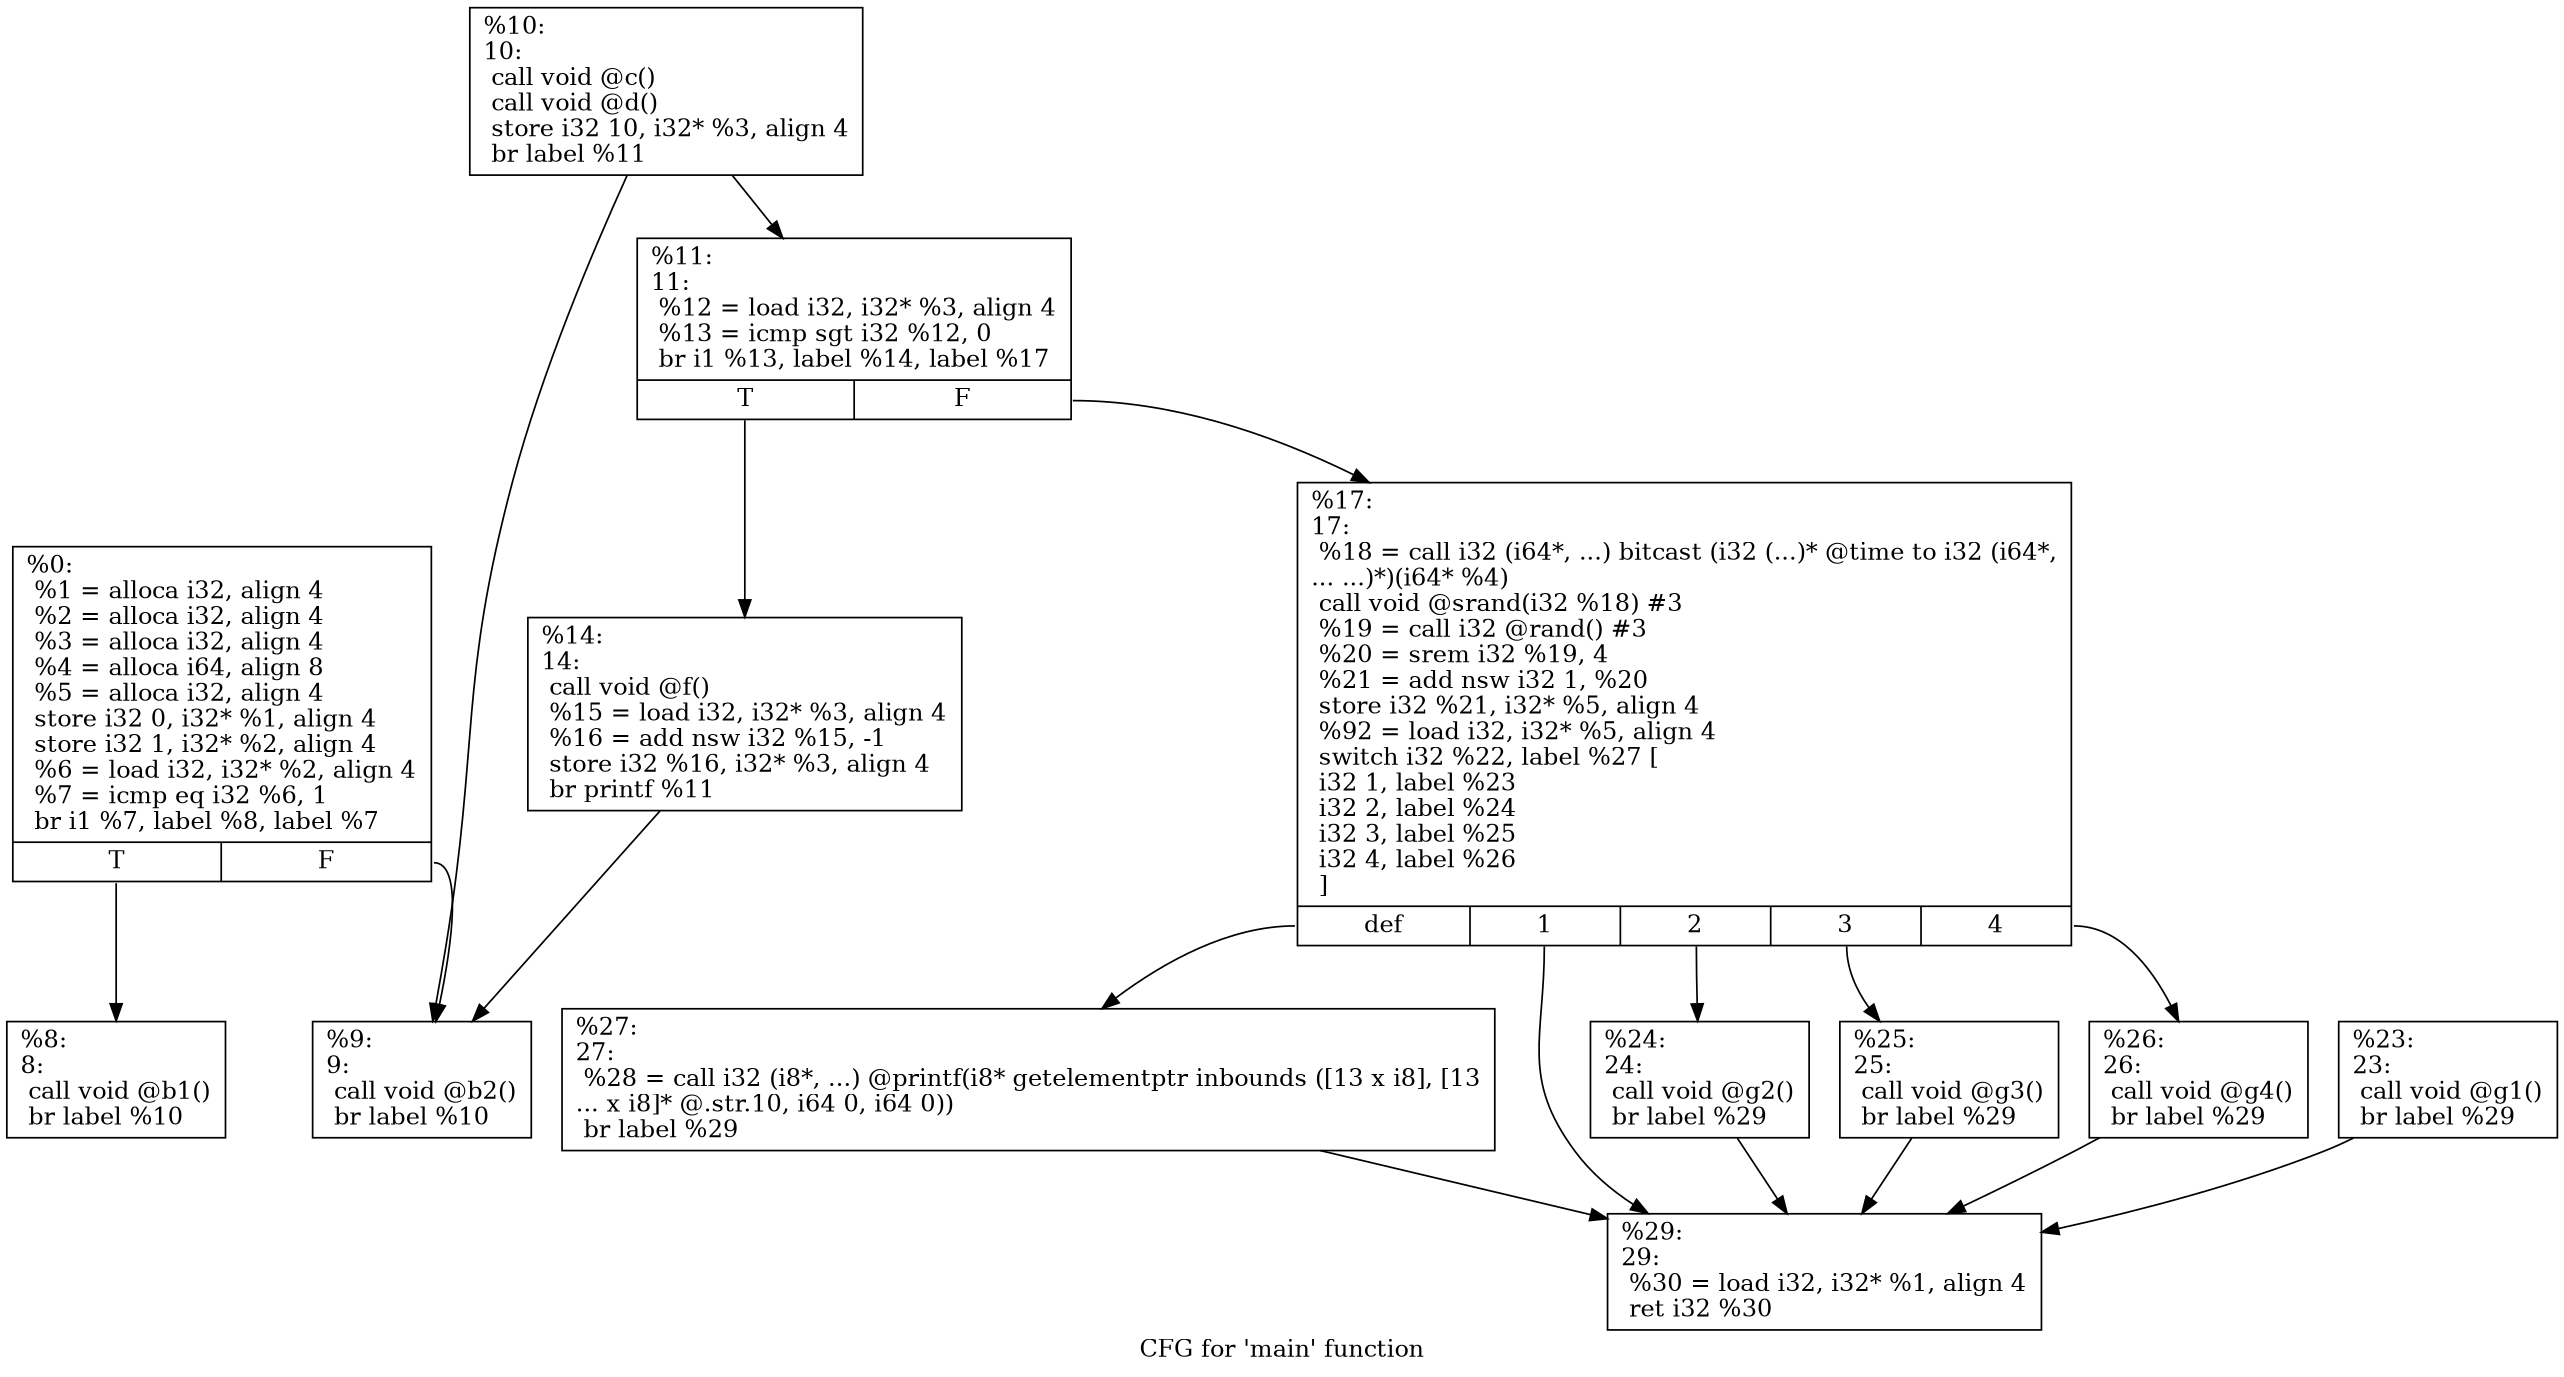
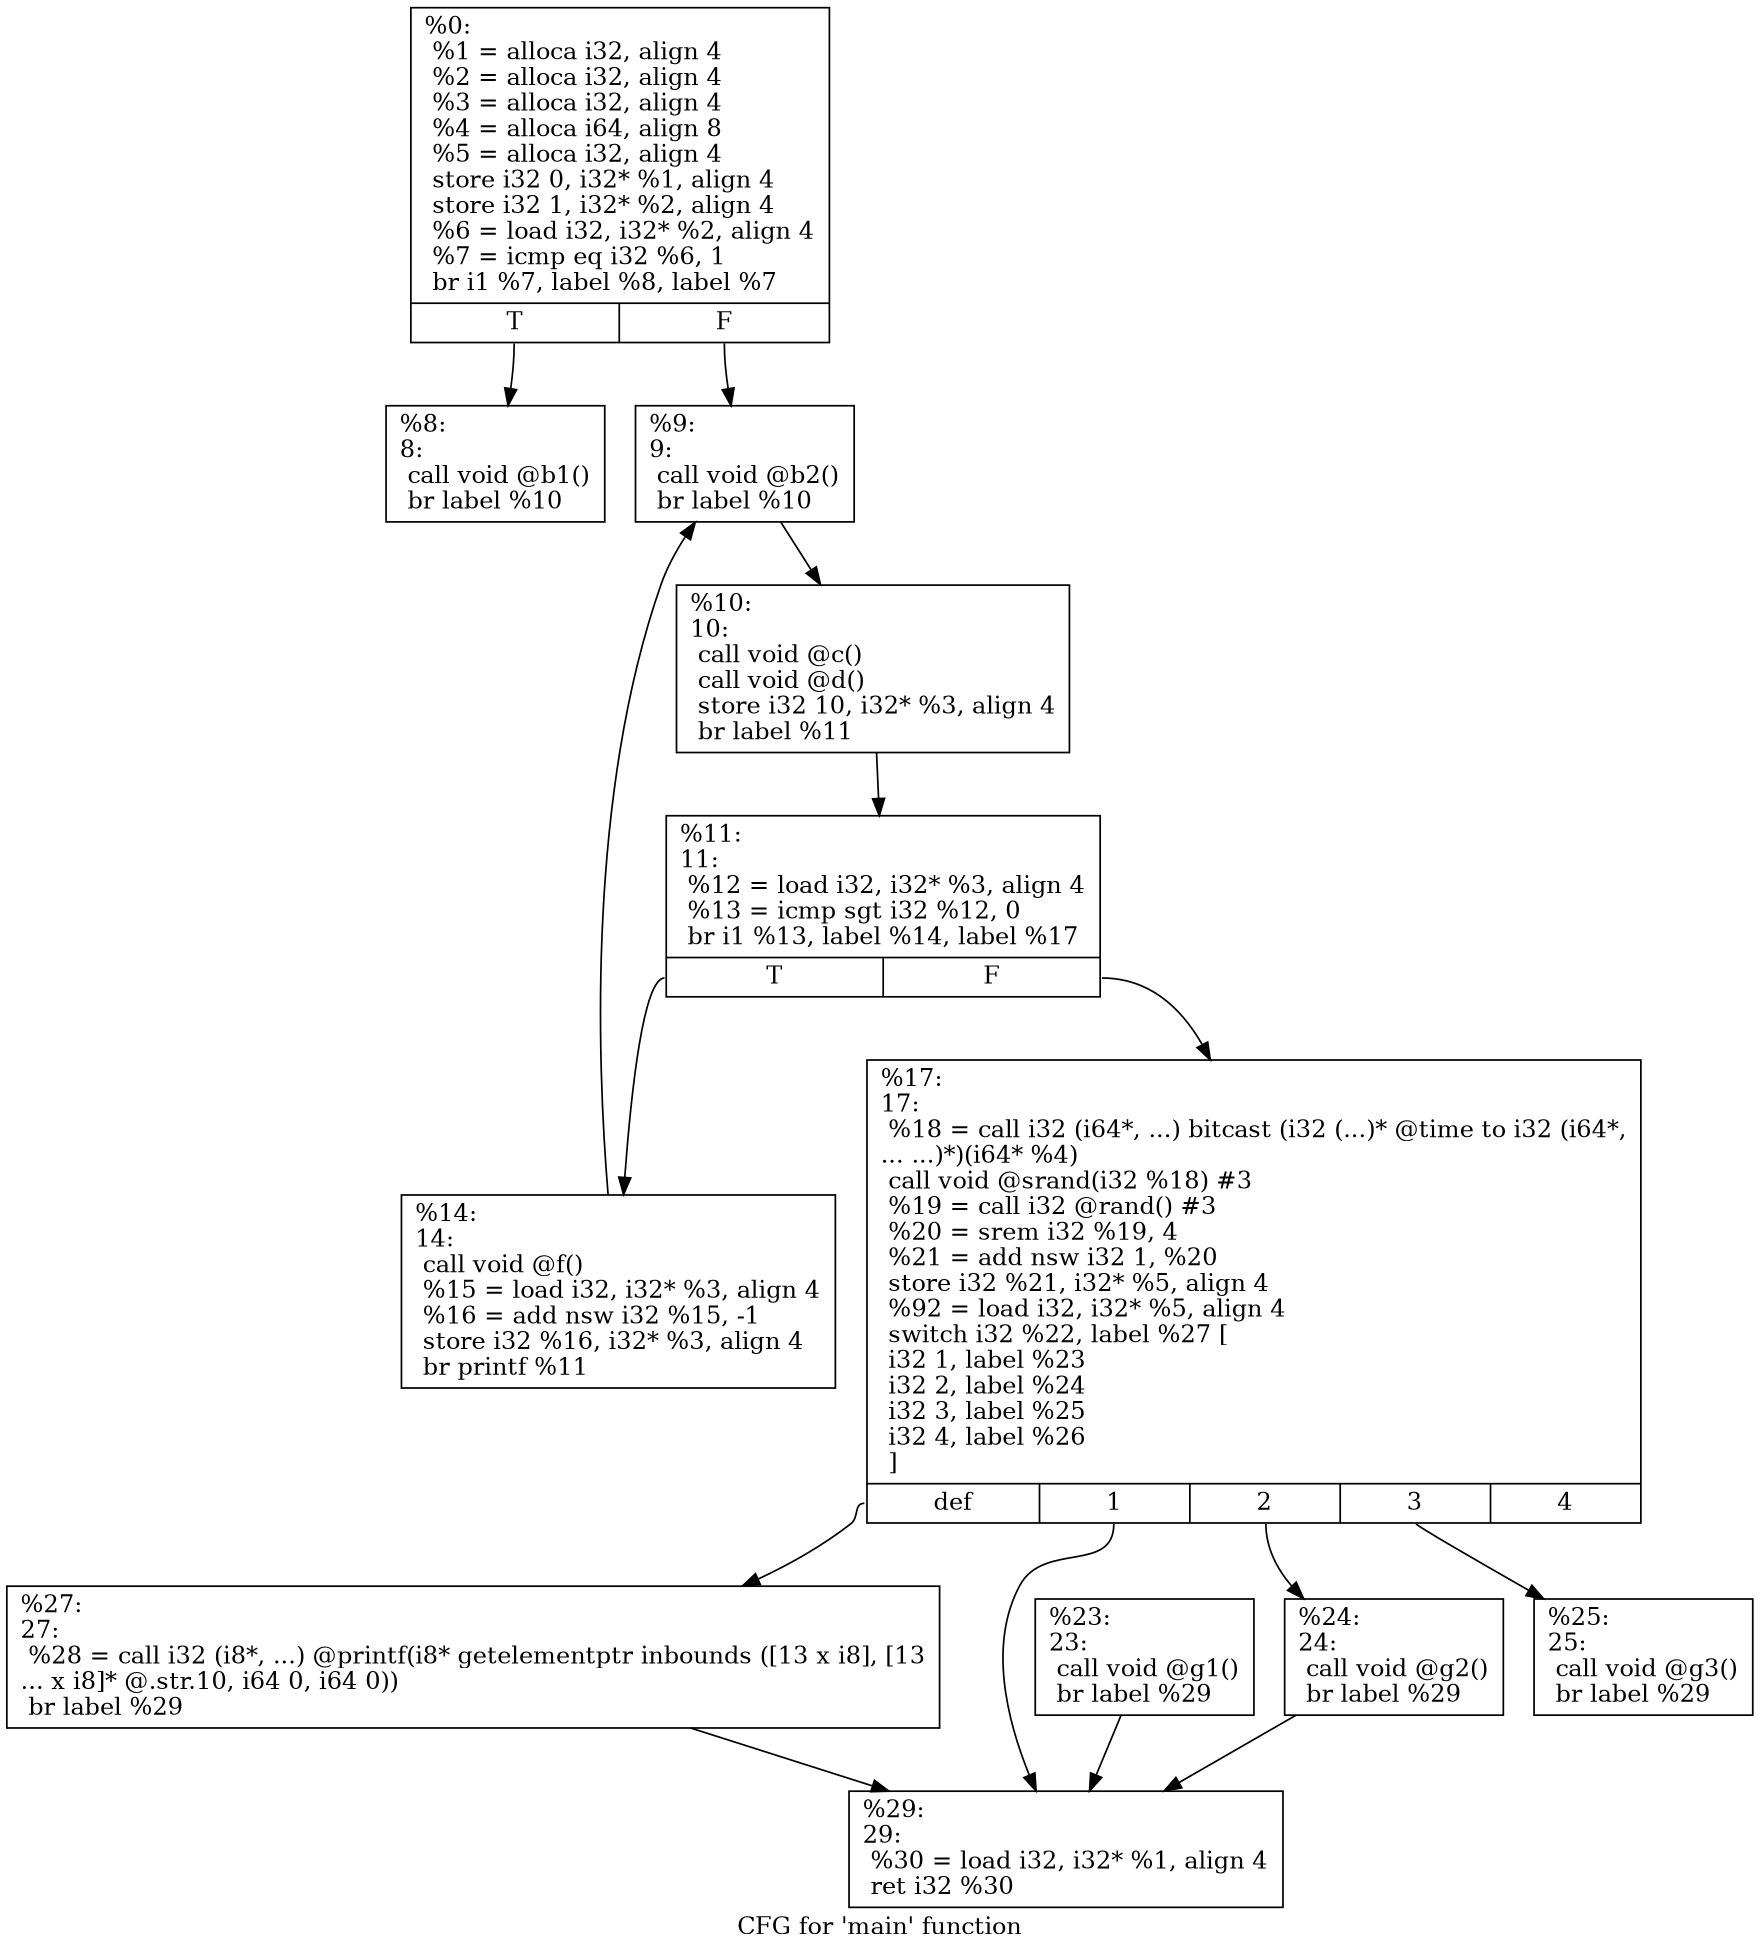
edge "%10:" -> "%9:": reversed
node "%26:": removed
edge "%25:" -> "%29:": removed
